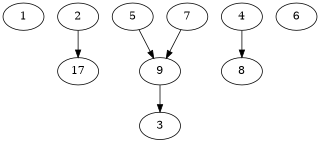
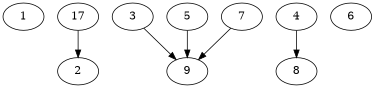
edge "2" -> "17": reversed
edge "9" -> "3": reversed
